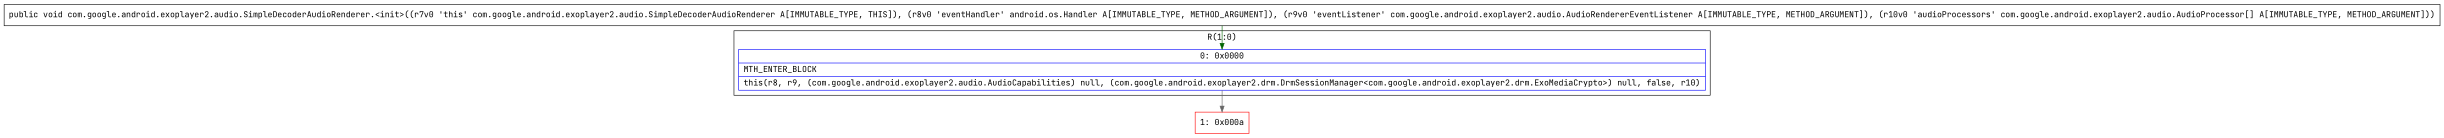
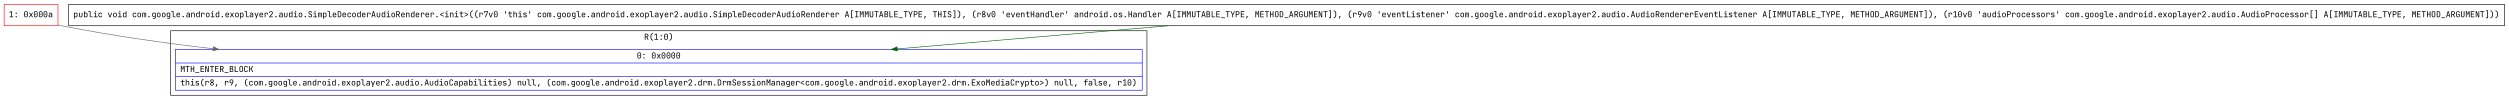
edge "0: 0x0000" -> "1: 0x000a": reversed
